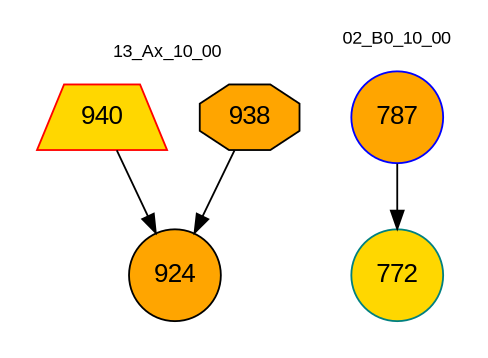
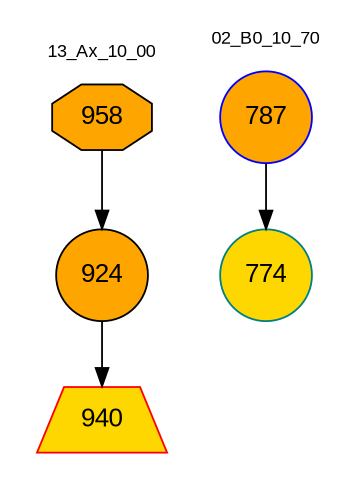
cluster "02_B0_10_00": label "02_B0_10_00" -> "02_B0_10_70"
node "938": label "938" -> "958"
edge "940" -> "924": reversed
node "772": label "772" -> "774"
